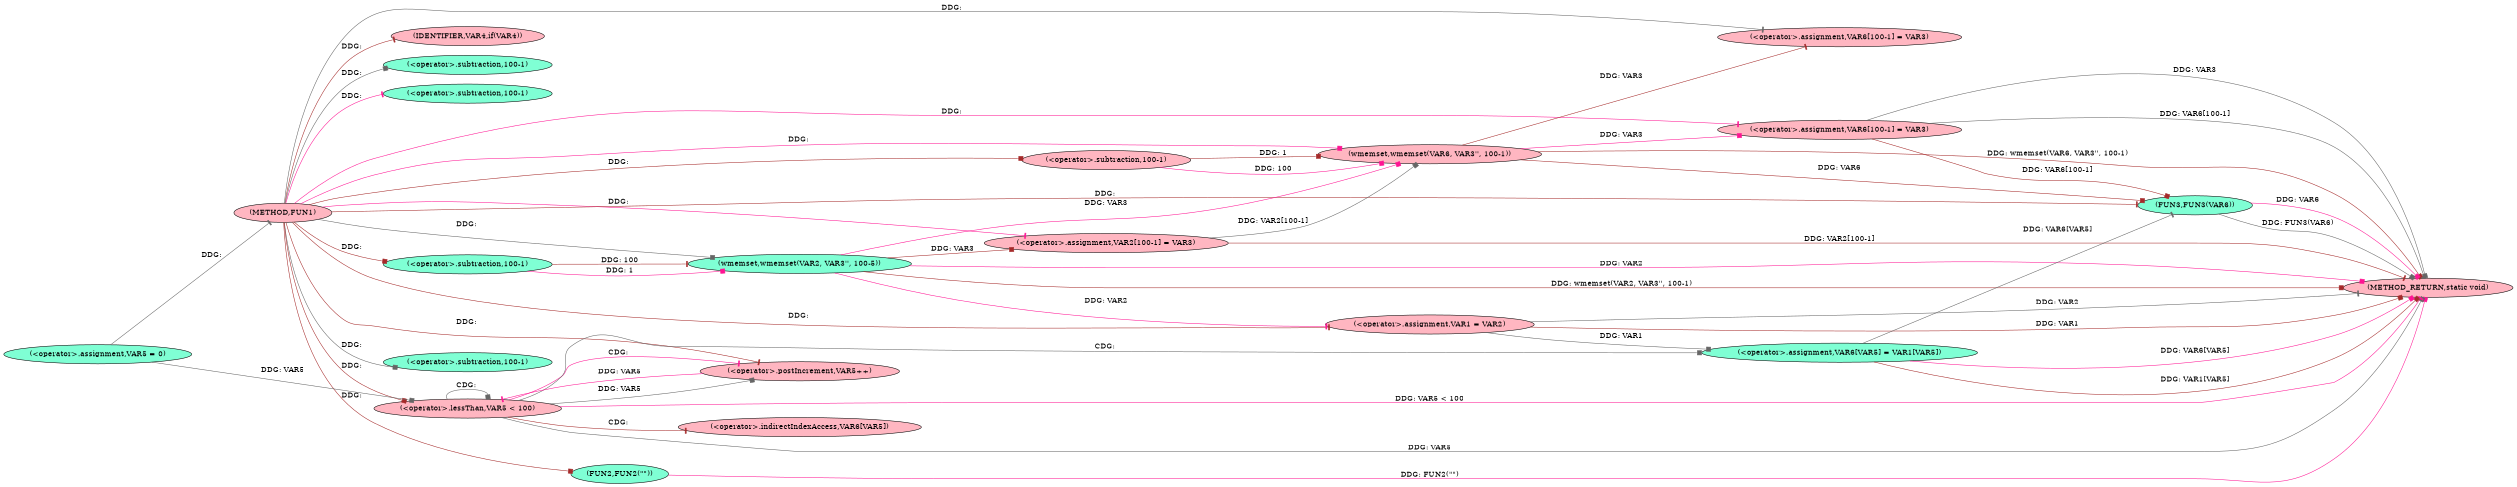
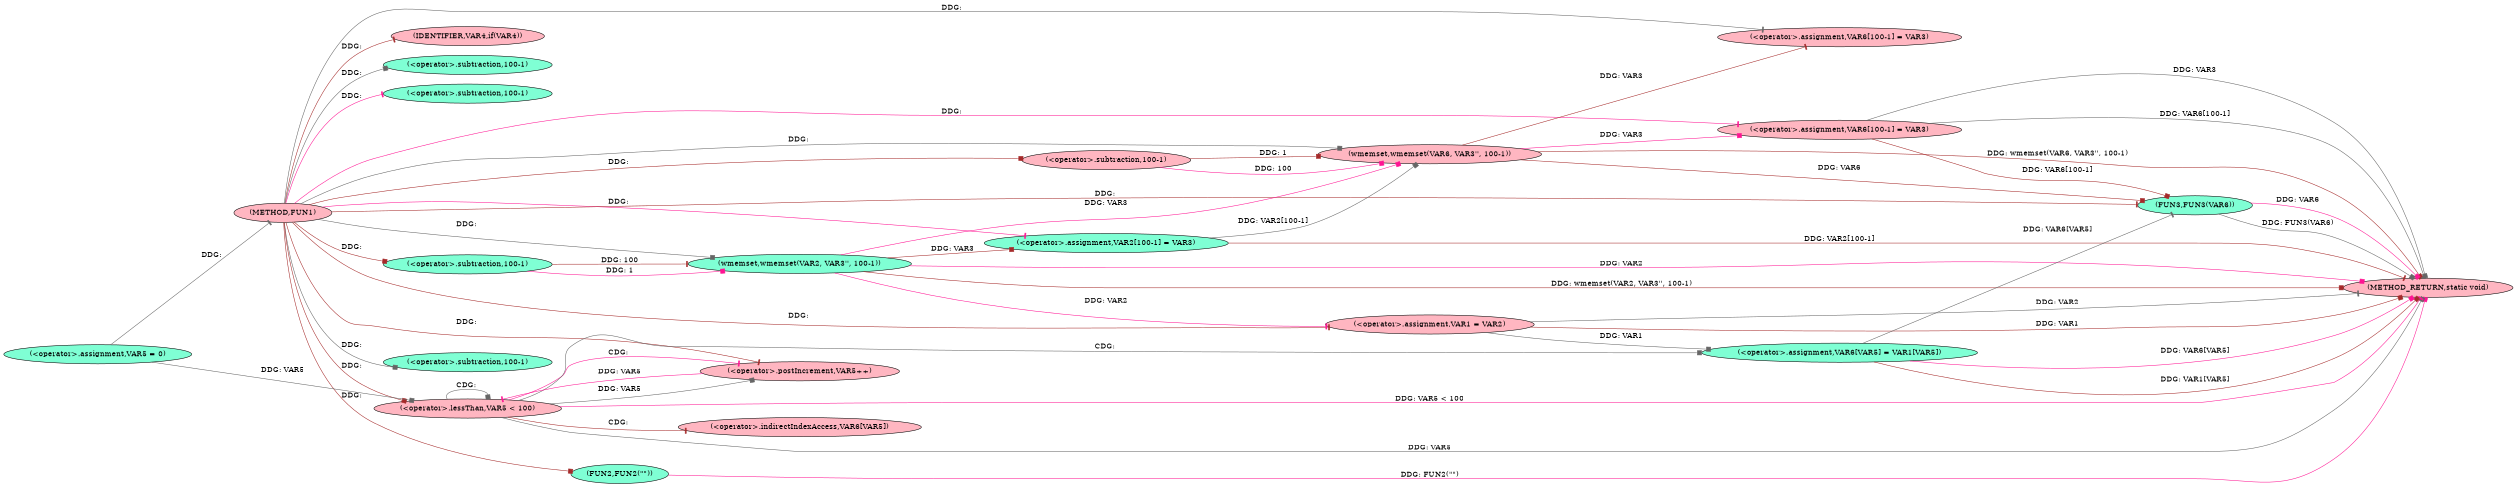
edge "(METHOD,FUN1)" -> "(wmemset,wmemset(VAR6, VAR3'', 100-1))": color deeppink -> gray40
node "(<operator>.assignment,VAR2[100-1] = VAR3)": fillcolor lightpink -> aquamarine
node "(wmemset,wmemset(VAR2, VAR3'', 100-5))": label "(wmemset,wmemset(VAR2, VAR3'', 100-5))" -> "(wmemset,wmemset(VAR2, VAR3'', 100-1))"
